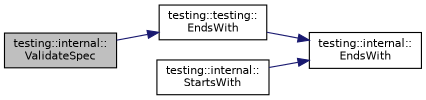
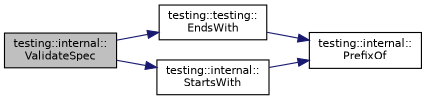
node "testing::internal:: EndsWith": label "testing::internal:: EndsWith" -> "testing::internal:: PrefixOf"
edge "testing::internal:: ValidateSpec" -> "testing::internal:: StartsWith": added
